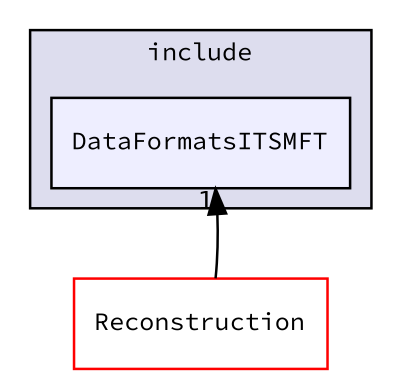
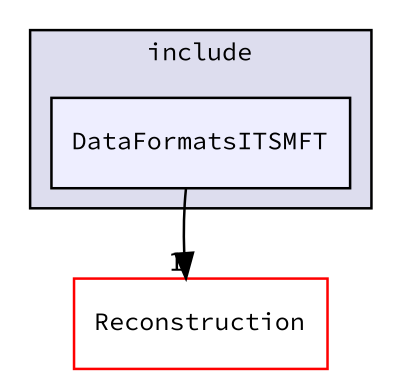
edge "Reconstruction" -> "DataFormatsITSMFT": reversed
